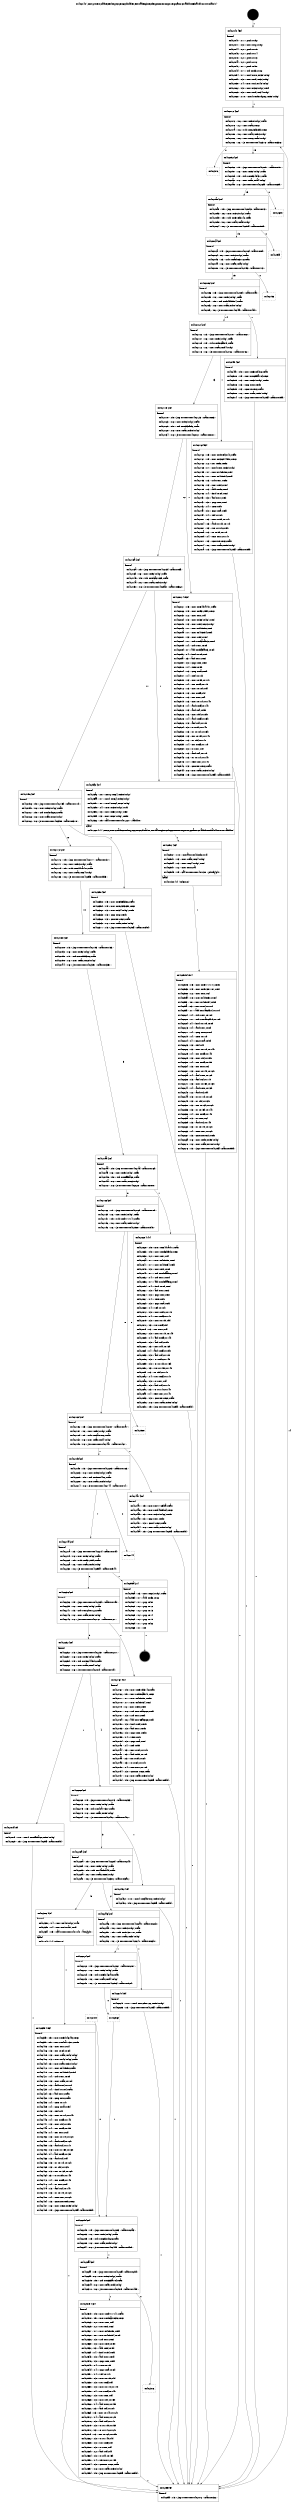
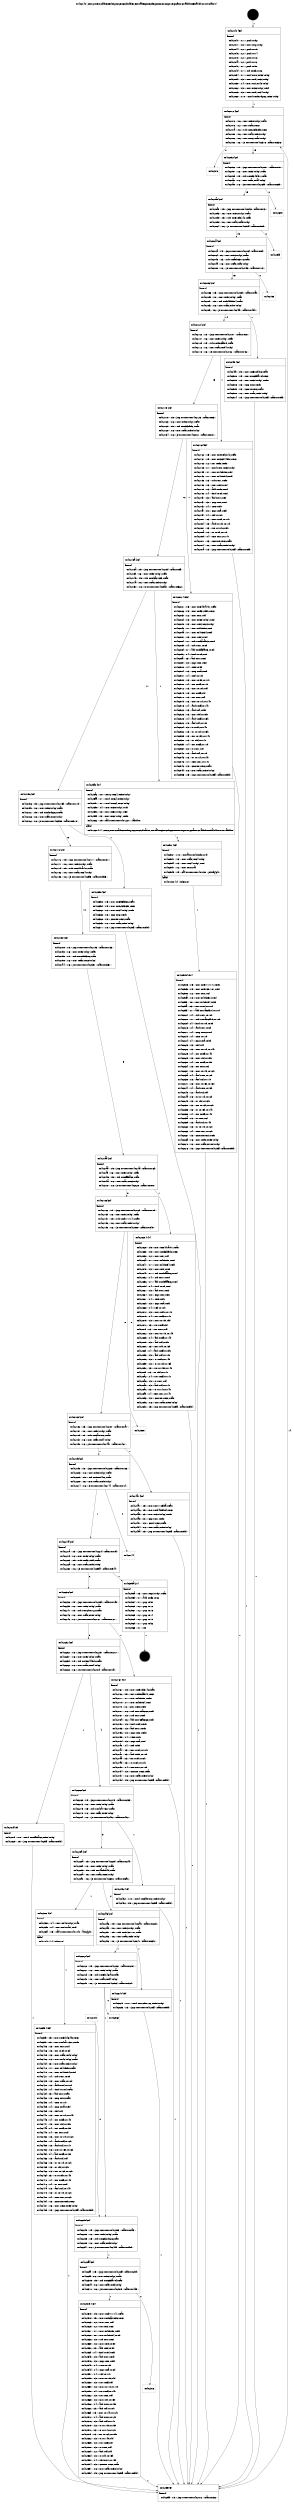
edge "0x40228a [28]" -> "0x4023ec [13]": label " 5" -> " 1"
edge "0x40296f" -> "0x4022de [28]": now "0x4022c2 [28]" -> "0x4022de [28]"
